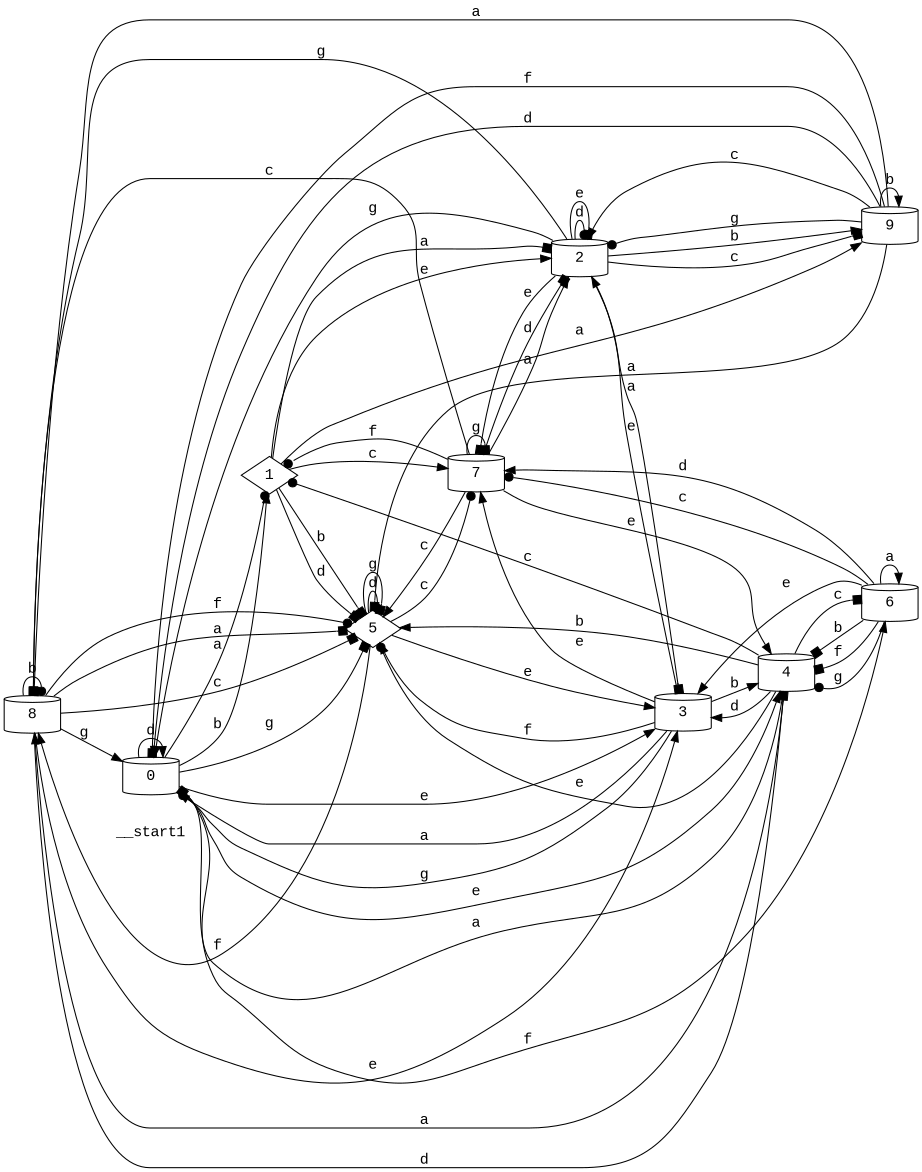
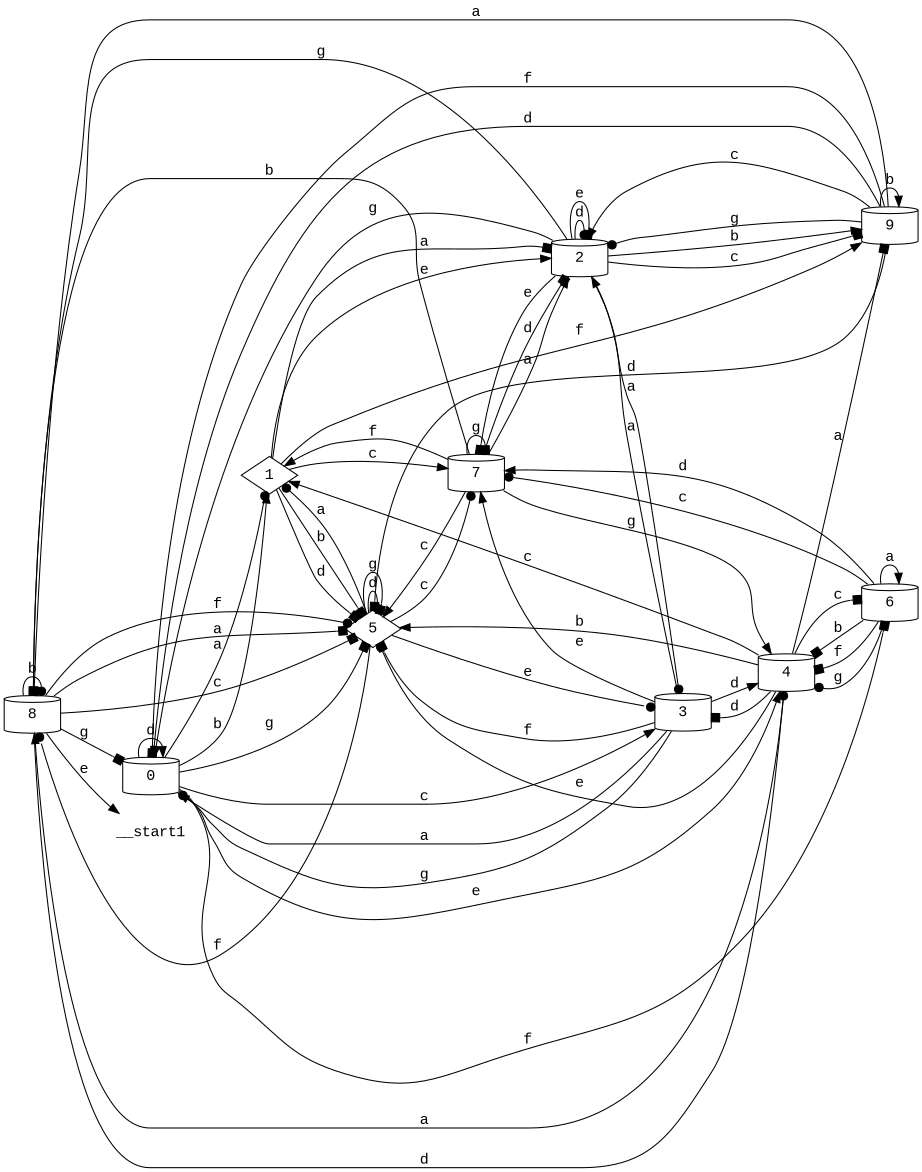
edge "7" -> "8": label "c" -> "b"
edge "1" -> "9": label "a" -> "f"
edge "9" -> "5": label "a" -> "d"
edge "3" -> "2": label "e" -> "a"
edge "7" -> "1": arrowhead dot -> normal
edge "2" -> "3": arrowhead box -> dot
edge "7" -> "4": label "e" -> "g"
edge "5" -> "1": added, label "a"
edge "4" -> "1": arrowhead dot -> normal
edge "6" -> "3": removed, label "e"
edge "5" -> "3": arrowhead normal -> dot
edge "3" -> "4": label "b" -> "d"
edge "4" -> "3": arrowhead normal -> box
edge "3" -> "5": arrowhead normal -> box
edge "8" -> "0": arrowhead normal -> box
edge "0" -> "3": label "e" -> "c"
edge "5" -> "8": arrowhead normal -> dot
edge "4" -> "0": now "4" -> "9"
edge "0" -> "6": arrowhead normal -> box
edge "8" -> "3": now "8" -> "__start1"
edge "8" -> "4": arrowhead box -> dot
